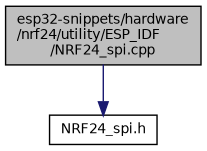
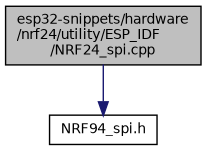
node "NRF24_spi.h": label "NRF24_spi.h" -> "NRF94_spi.h"
